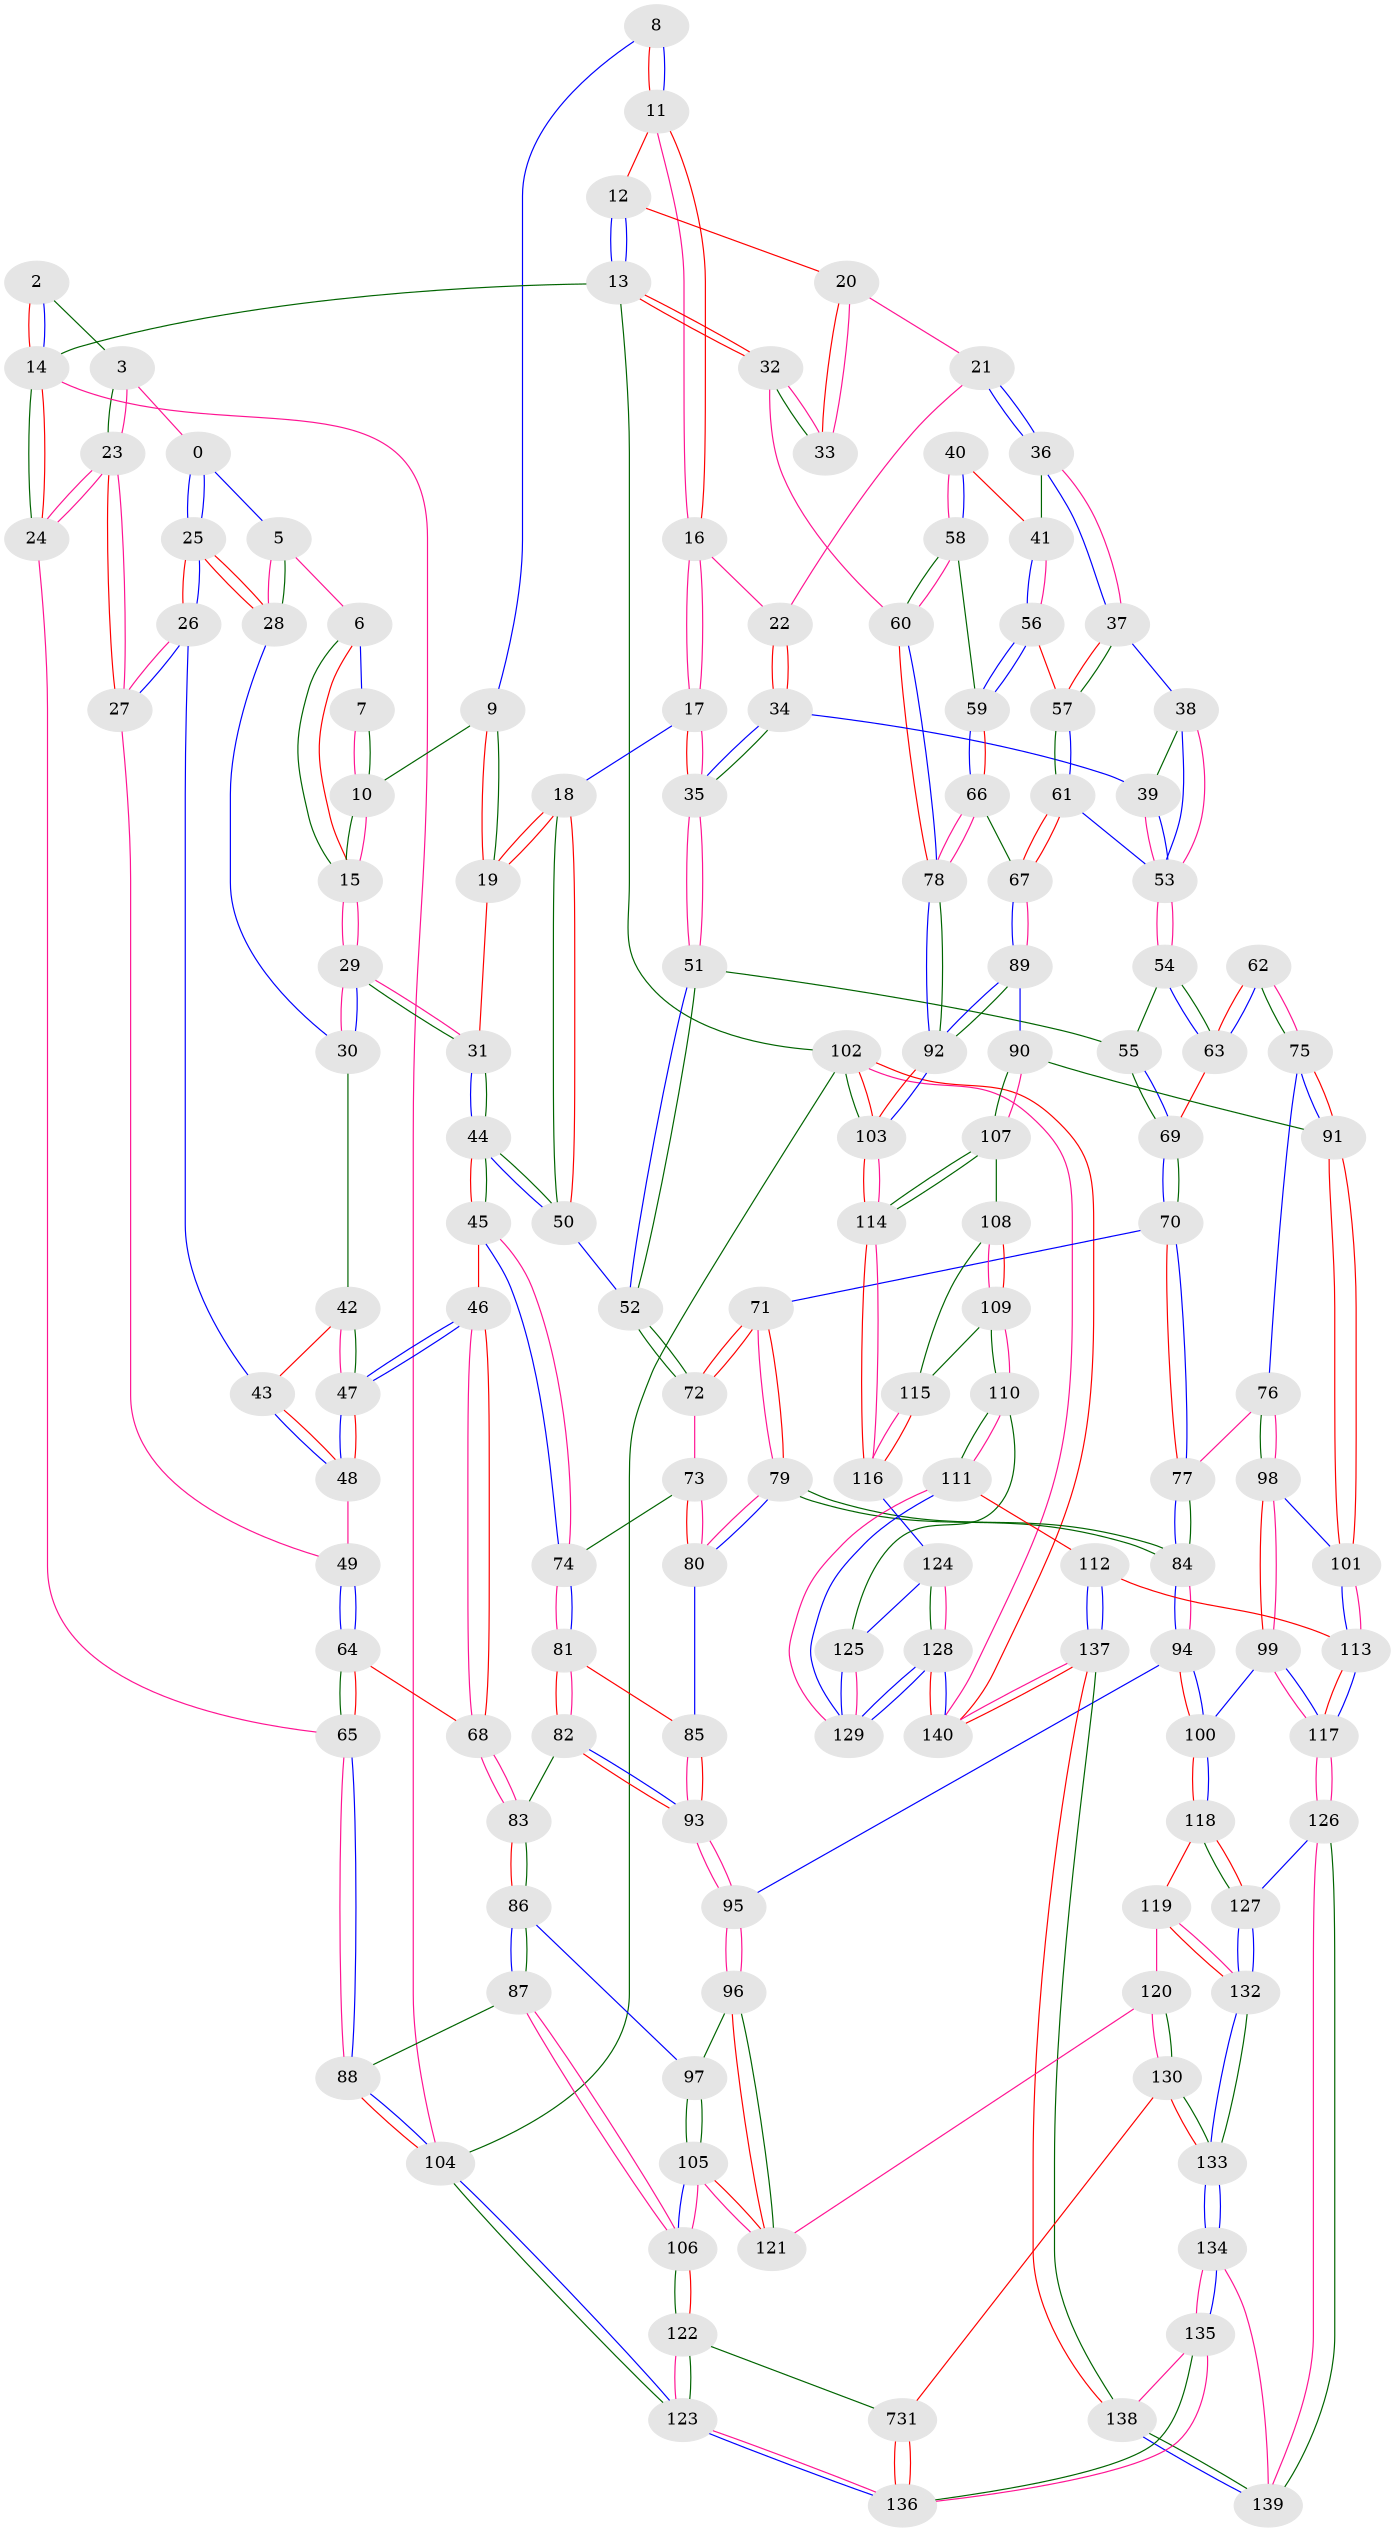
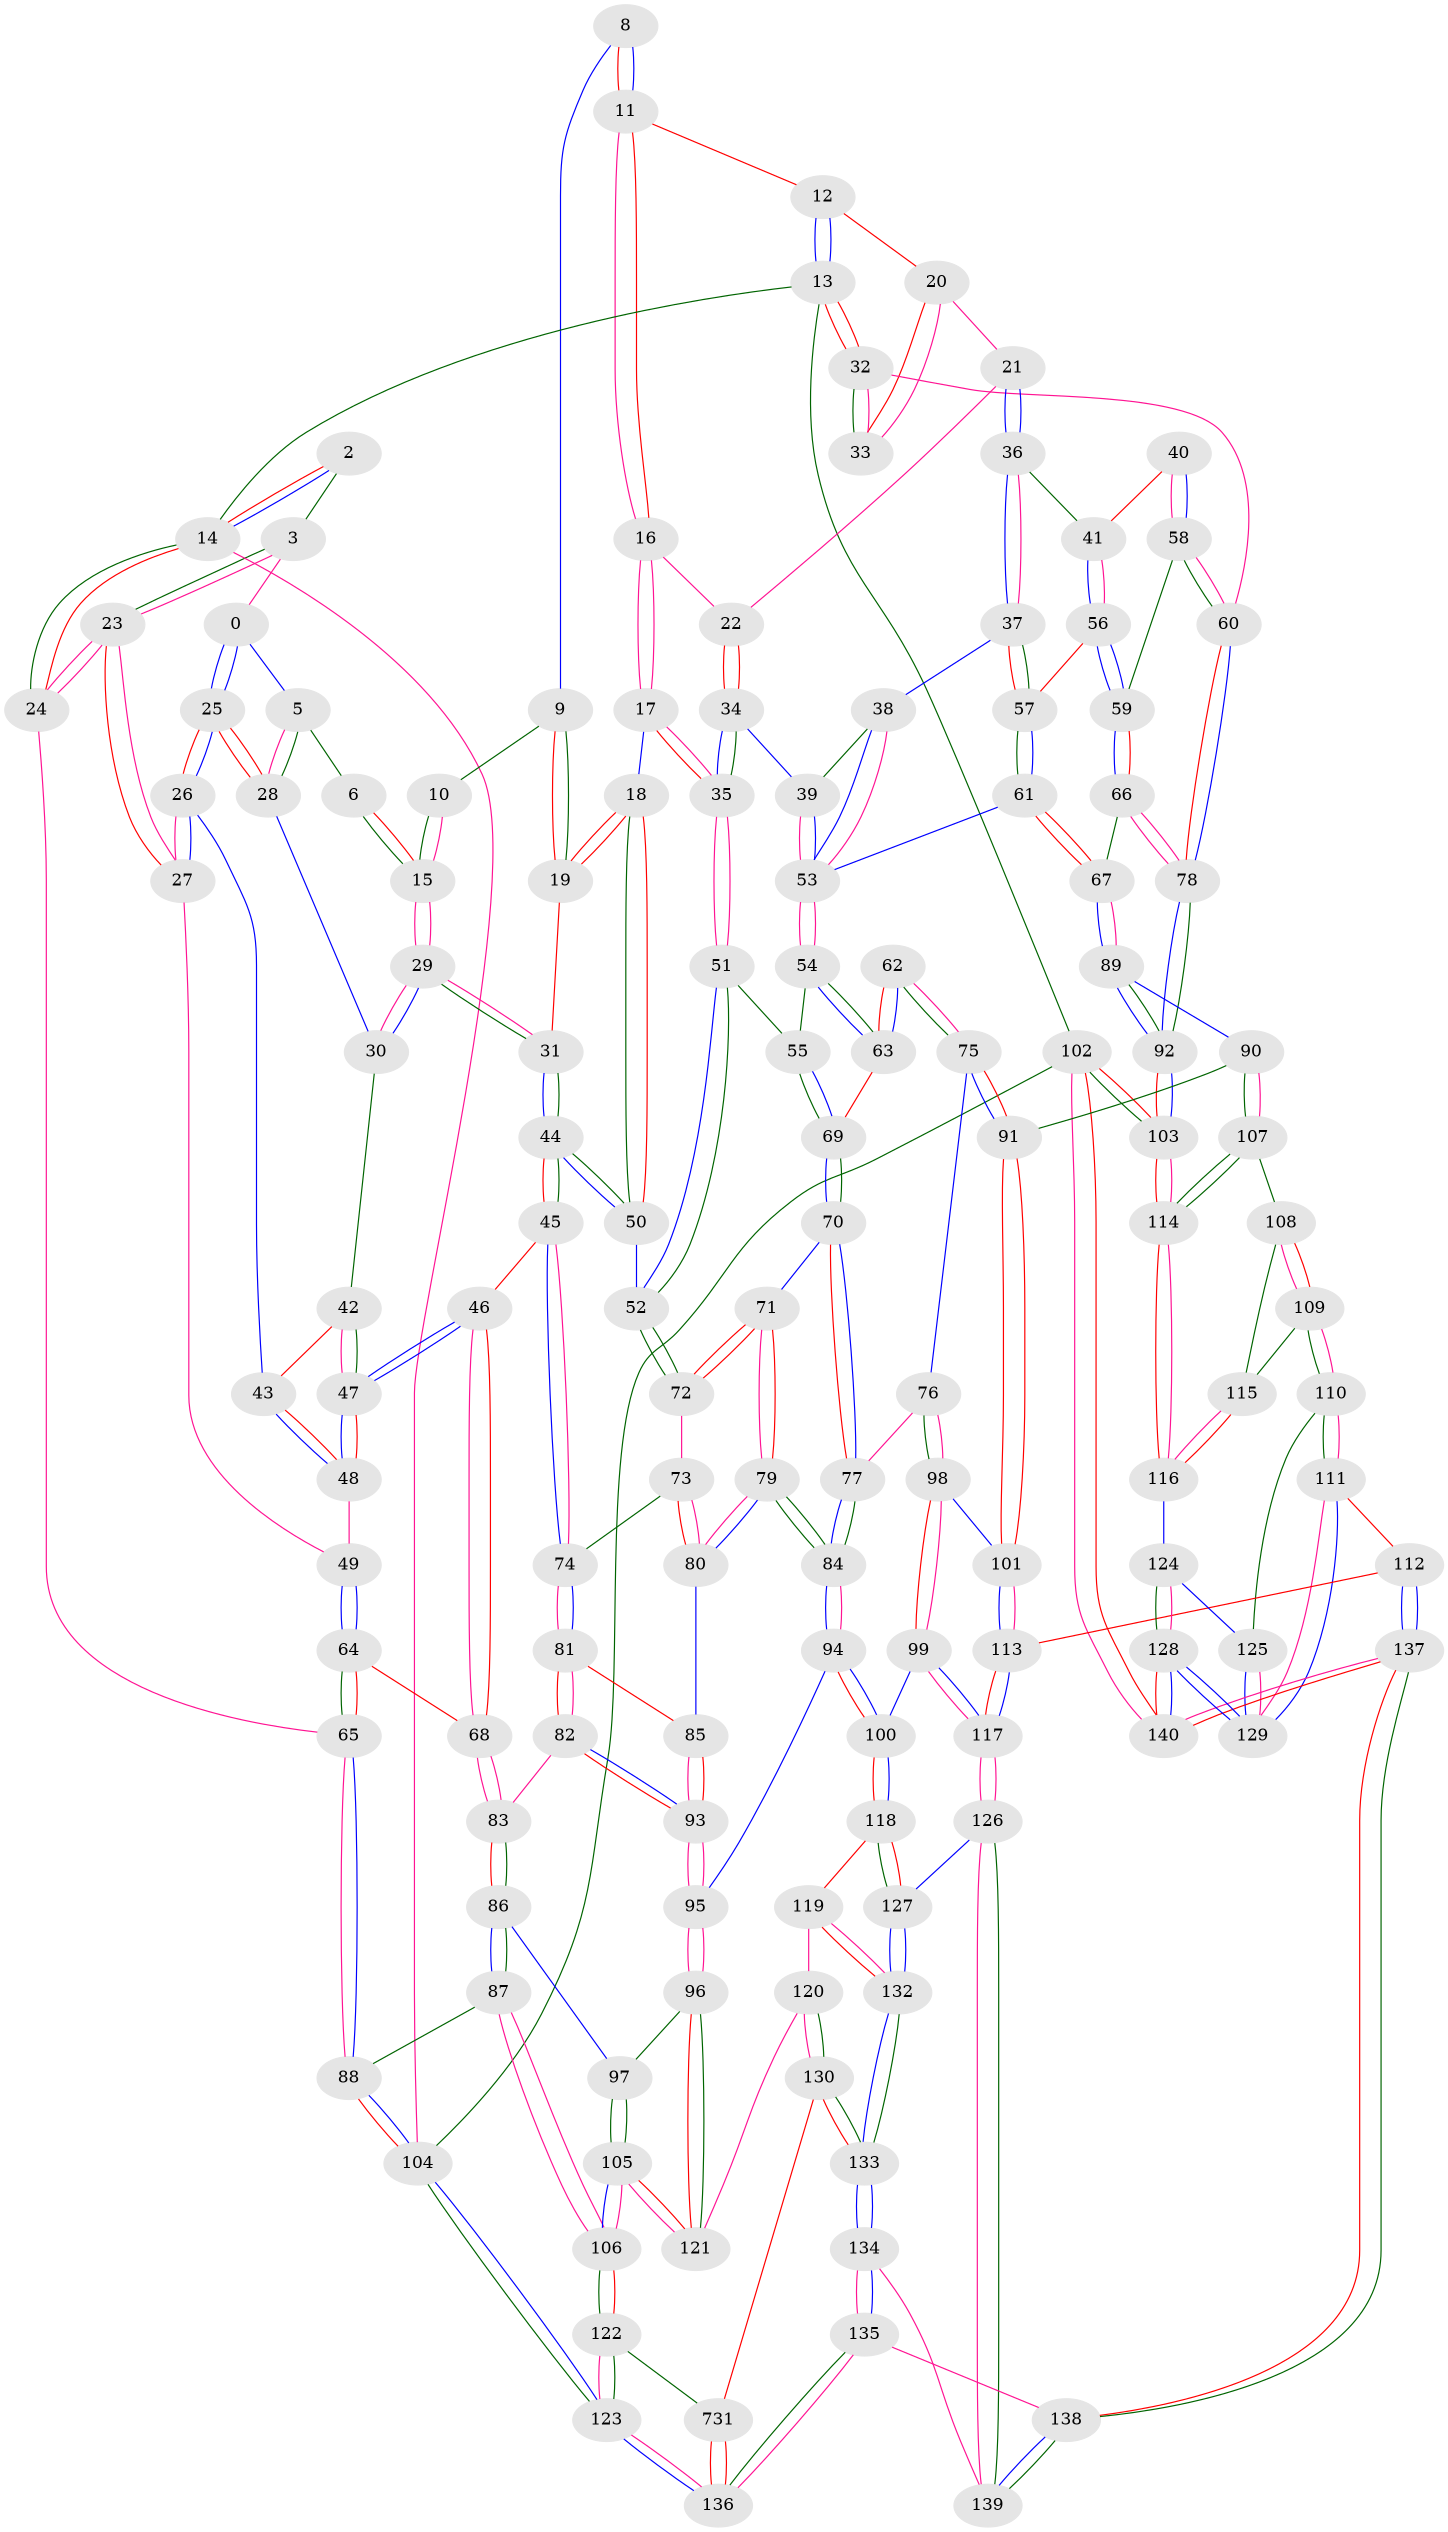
edge "5" -- "6": color deeppink -> darkgreen
node "7": removed
edge "82" -- "83": color darkgreen -> deeppink
